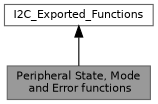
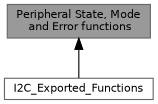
edge "Peripheral State, Mode and Error functions" -> "I2C_Exported_Functions": reversed
